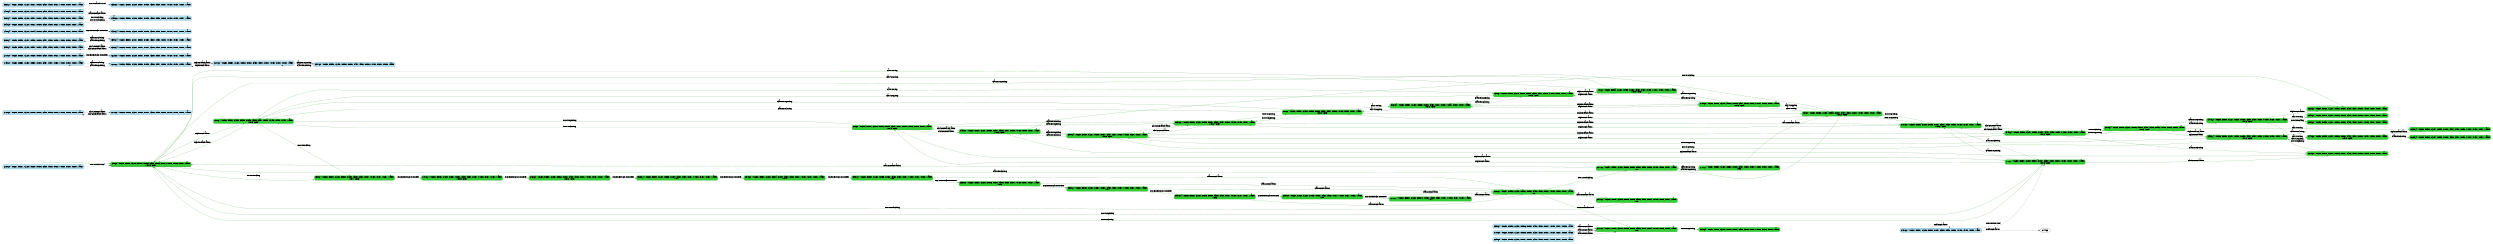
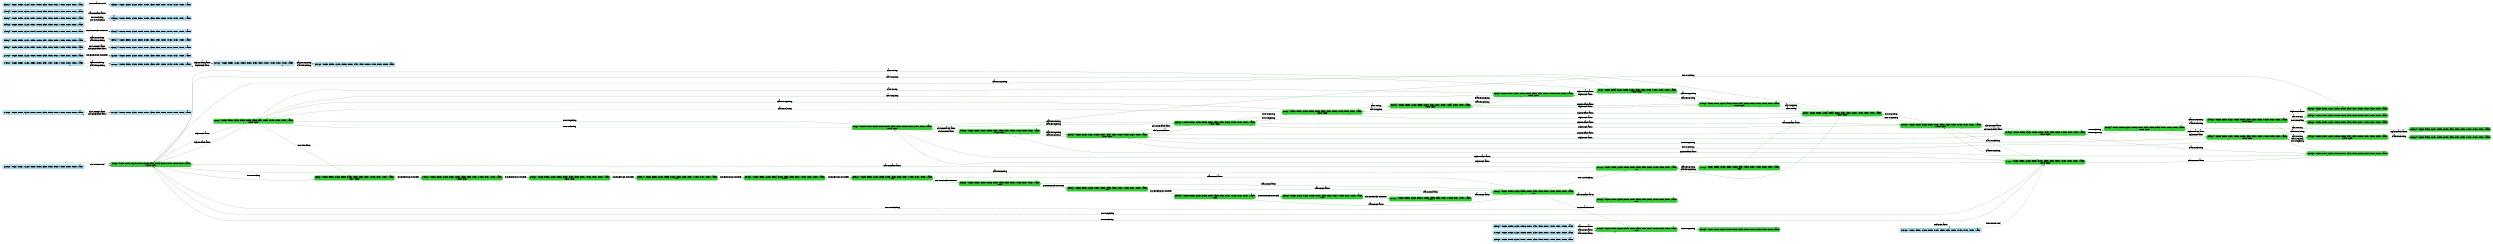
node "c14_q0": removed
